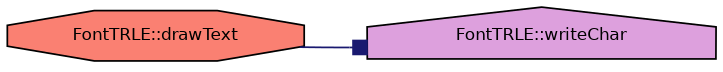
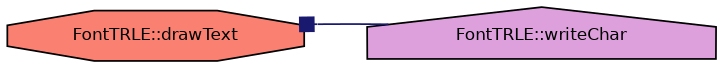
edge "FontTRLE::drawText" -> "FontTRLE::writeChar": reversed
